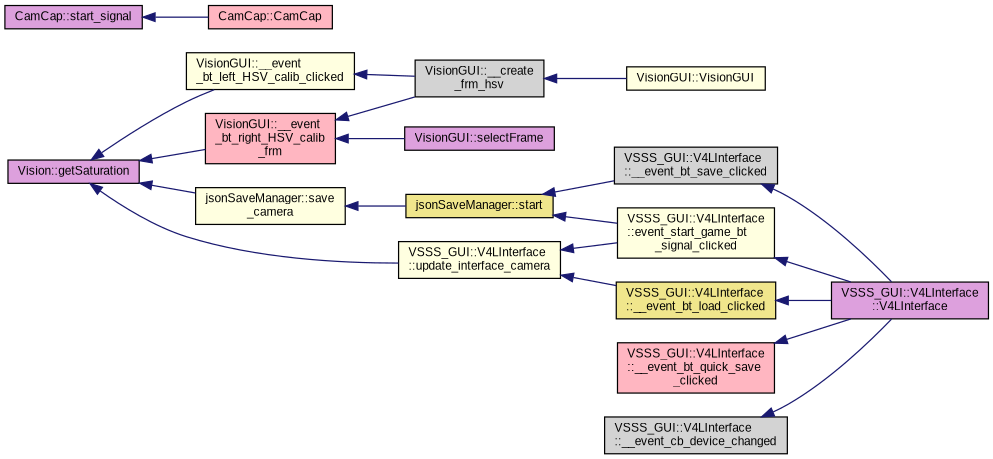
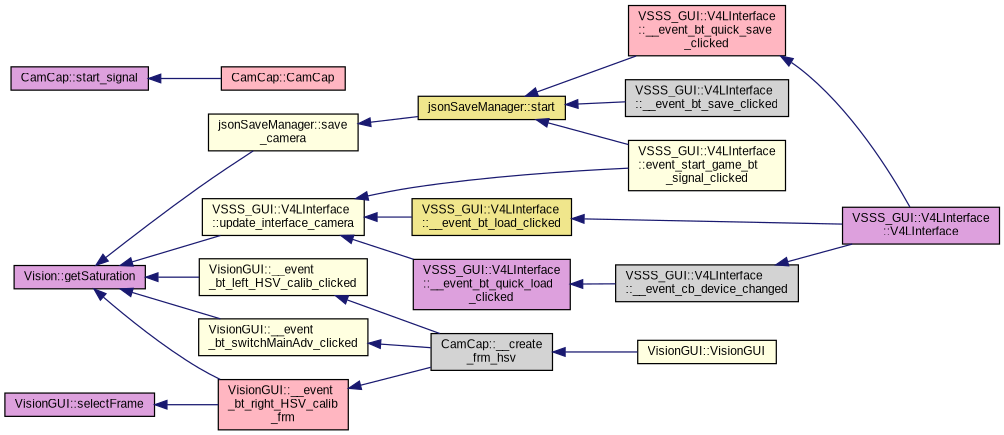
edge "VSSS_GUI::V4LInterface ::__event_bt_quick_save _clicked" -> "jsonSaveManager::start": added
node "VisionGUI::__create _frm_hsv": label "VisionGUI::__create _frm_hsv" -> "CamCap::__create _frm_hsv"
edge "VisionGUI::selectFrame" -> "VisionGUI::__event _bt_right_HSV_calib _frm": reversed
edge "VSSS_GUI::V4LInterface ::V4LInterface" -> "VSSS_GUI::V4LInterface ::__event_bt_save_clicked": removed
edge "VSSS_GUI::V4LInterface ::V4LInterface" -> "VSSS_GUI::V4LInterface ::event_start_game_bt _signal_clicked": removed
node "VSSS_GUI::V4LInterface ::__event_bt_quick_load _clicked": added
node "VisionGUI::__event _bt_switchMainAdv_clicked": added
